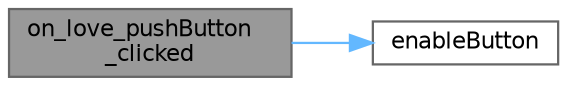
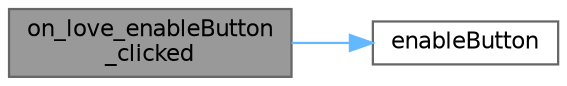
node "on_love_pushButton _clicked": label "on_love_pushButton _clicked" -> "on_love_enableButton _clicked"
